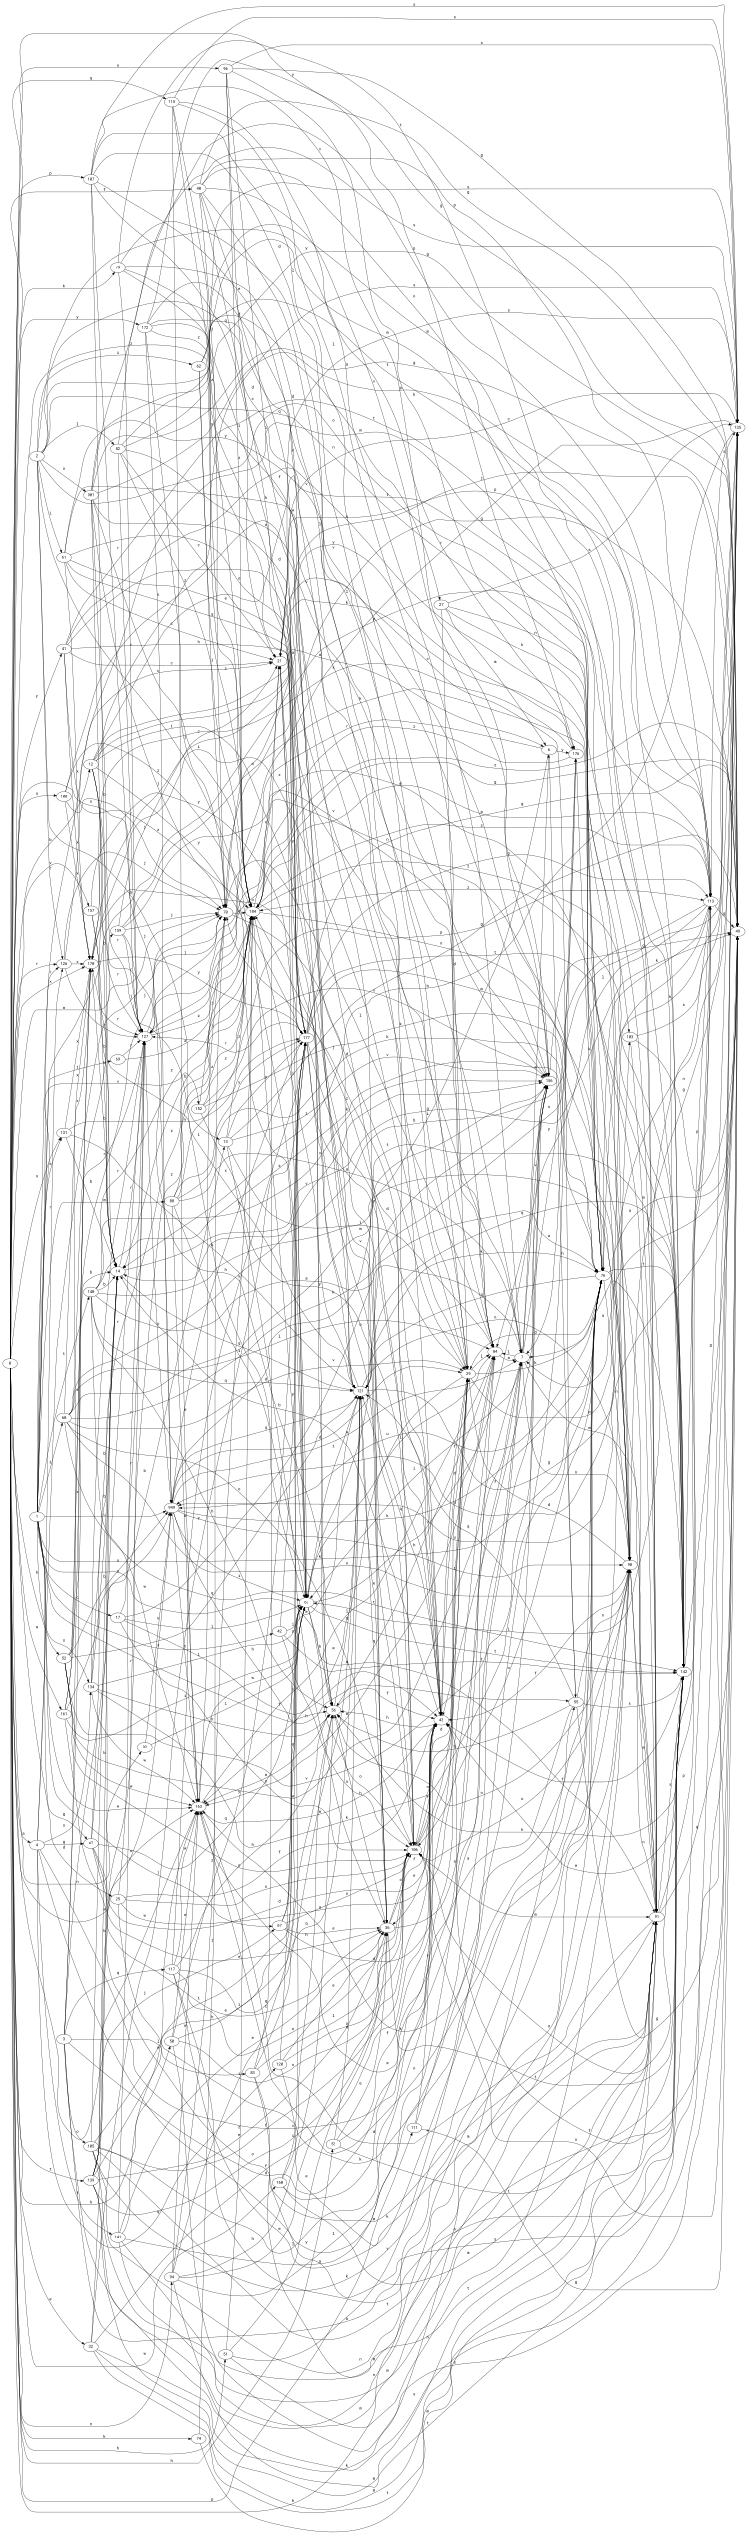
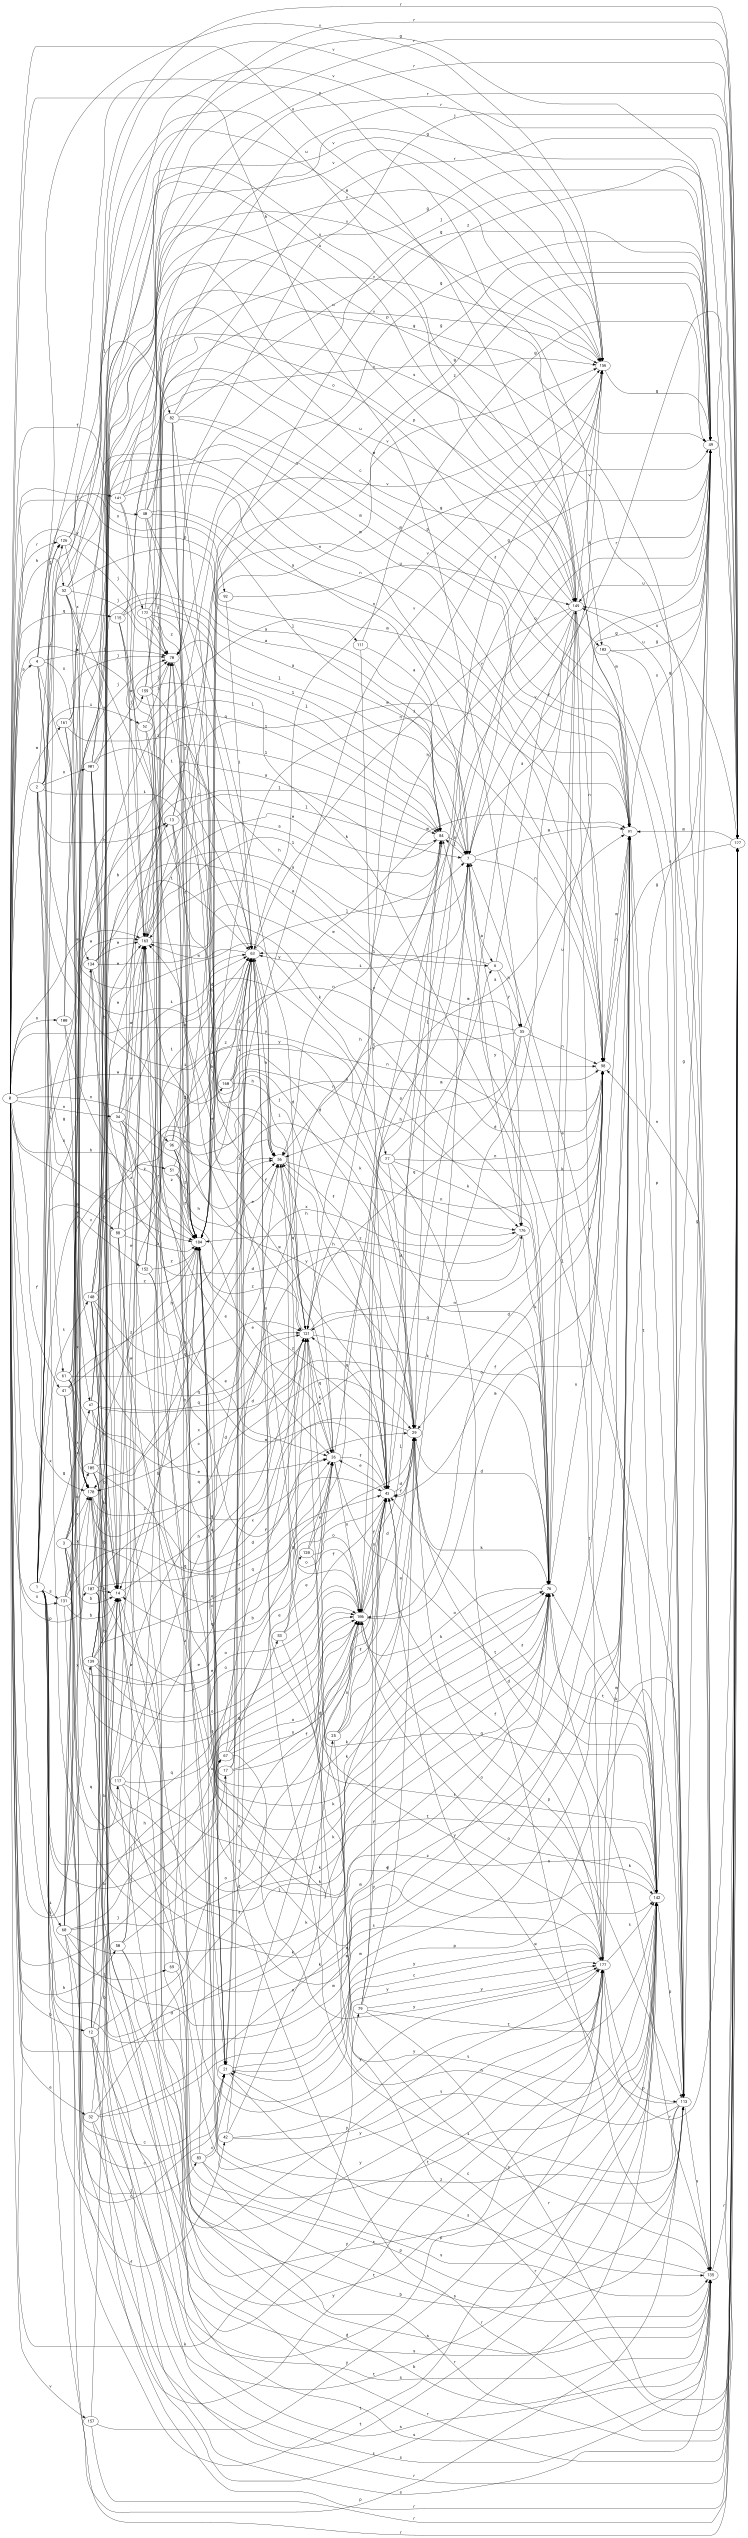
edge "41" -> "7": now "131" -> "7"
edge "14" -> "163": added, label "w"
node "949": label "949" -> "149"
edge "32" -> "177": label "y" -> "d"
node "74": removed
